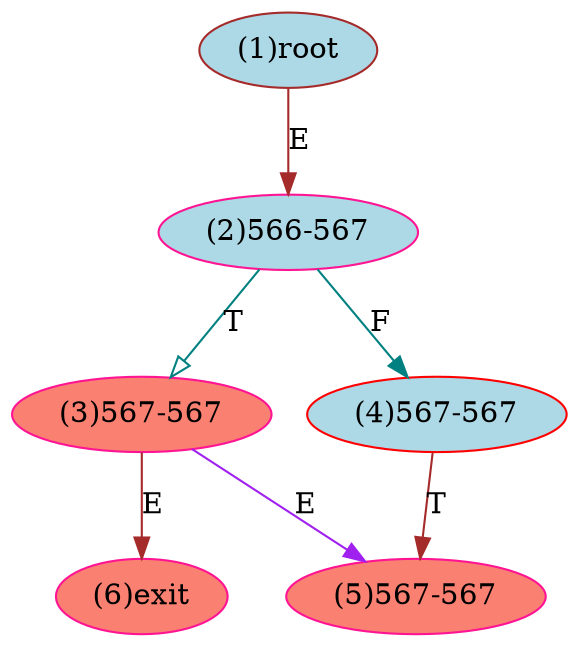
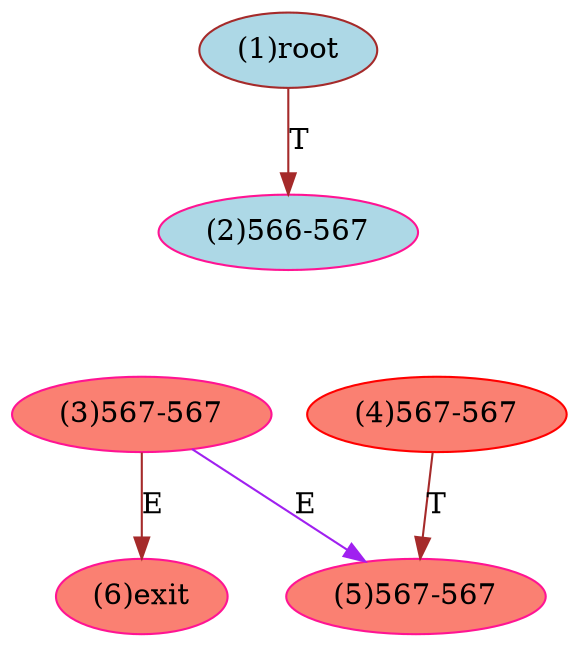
edge "(1)root" -> "(2)566-567": label "E" -> "T"
edge "(2)566-567" -> "(3)567-567": removed, label "T"
edge "(2)566-567" -> "(4)567-567": removed, label "F"
node "(4)567-567": fillcolor lightblue -> salmon
